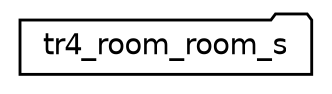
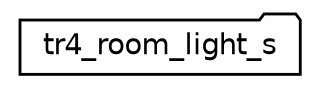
node "tr4_room_room_s": label "tr4_room_room_s" -> "tr4_room_light_s"
